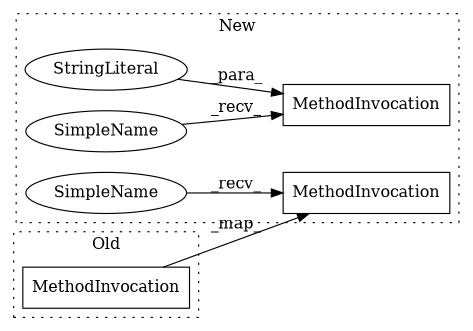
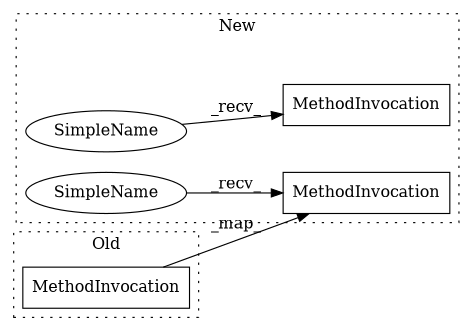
node "StringLiteral": removed
